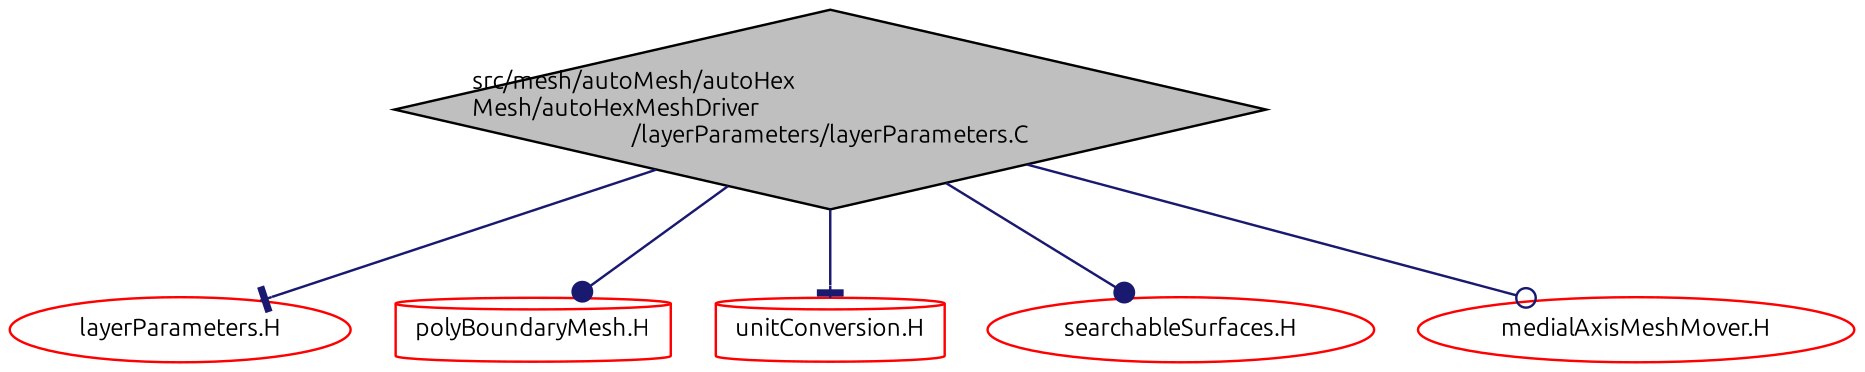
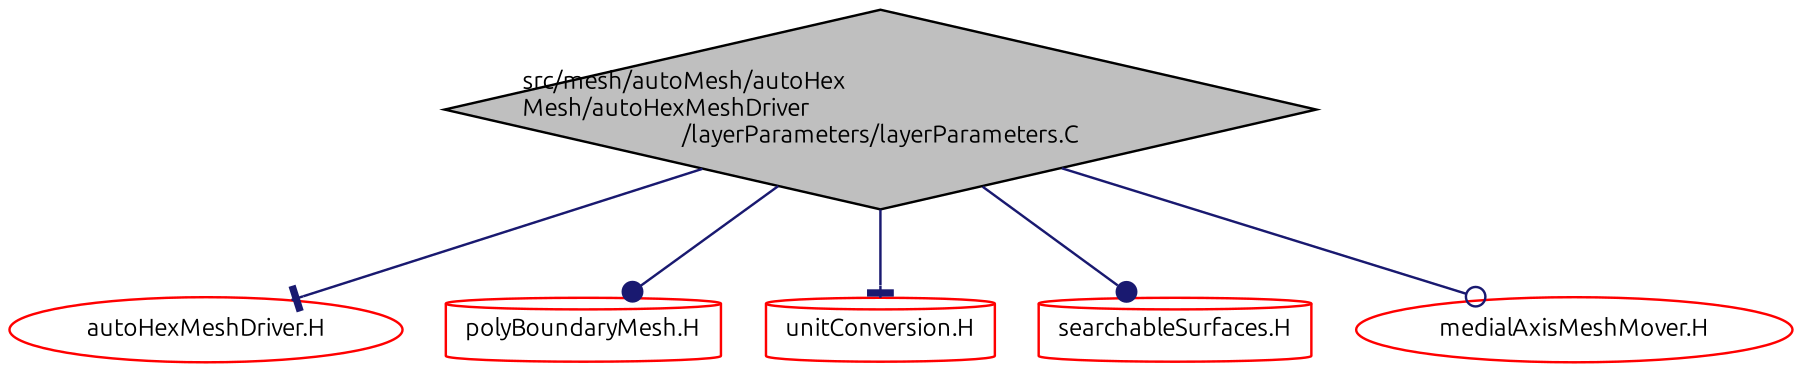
node "layerParameters.H": label "layerParameters.H" -> "autoHexMeshDriver.H"
node "searchableSurfaces.H": shape ellipse -> cylinder
